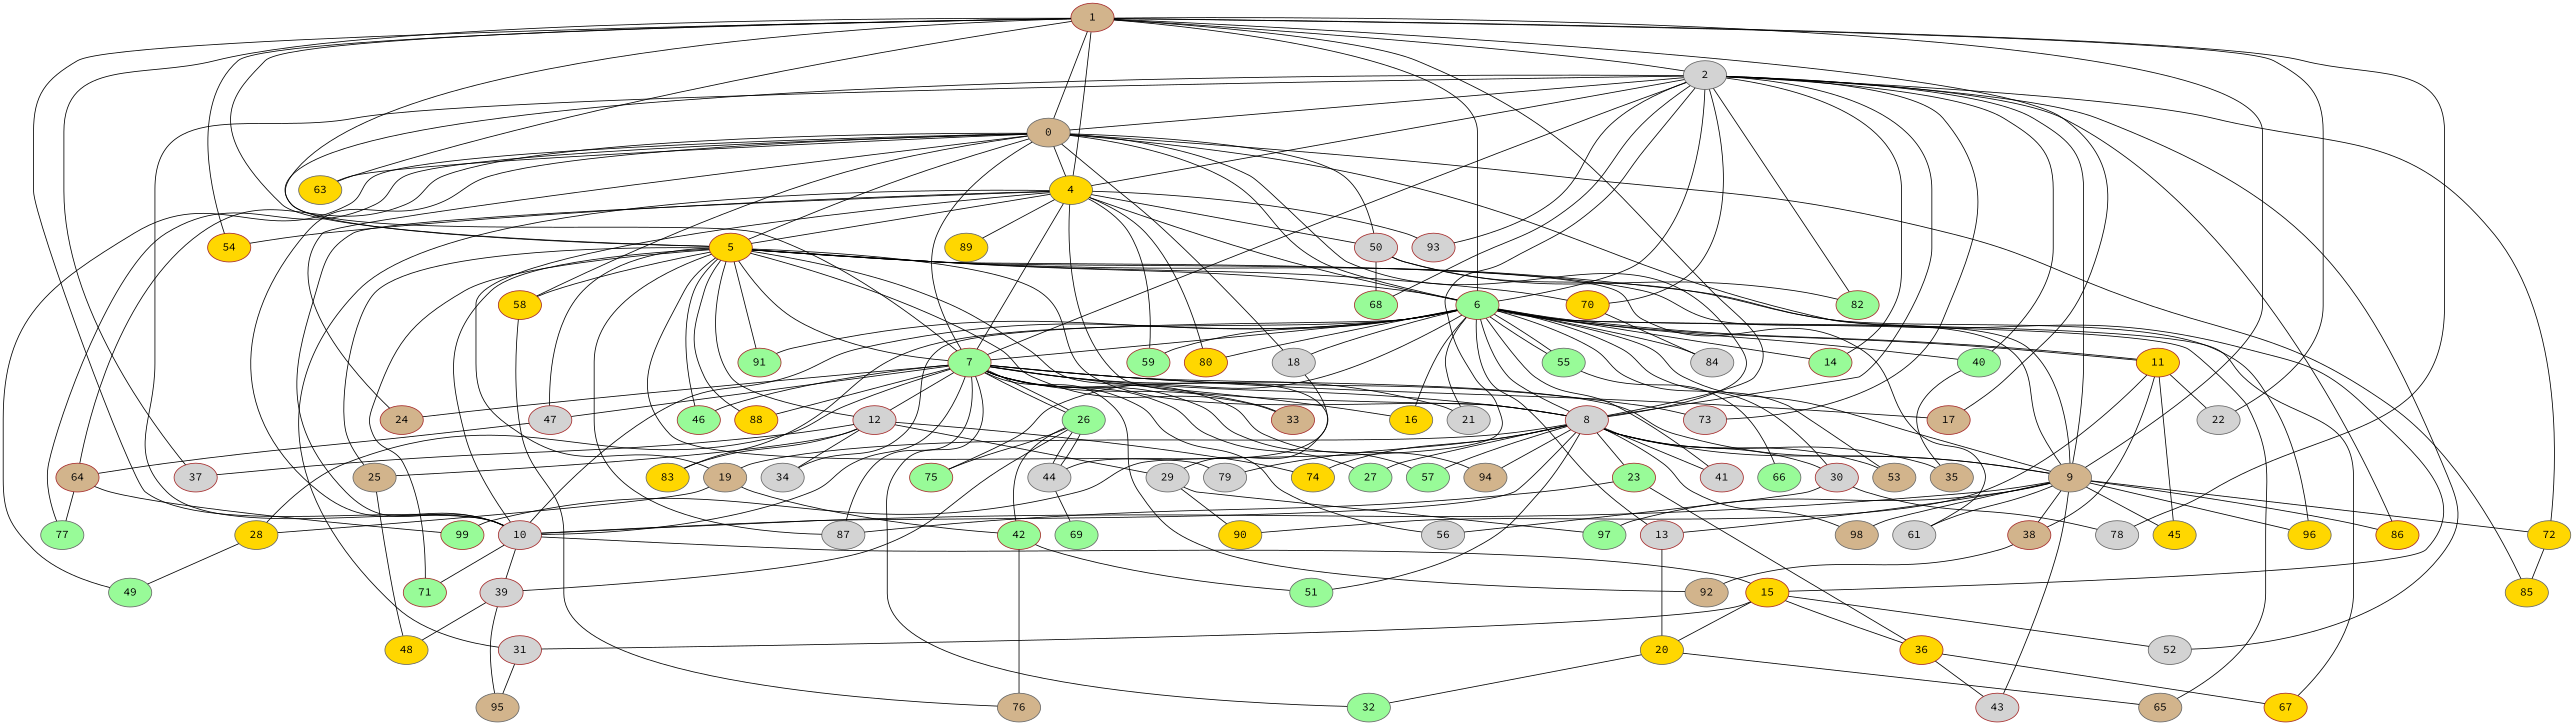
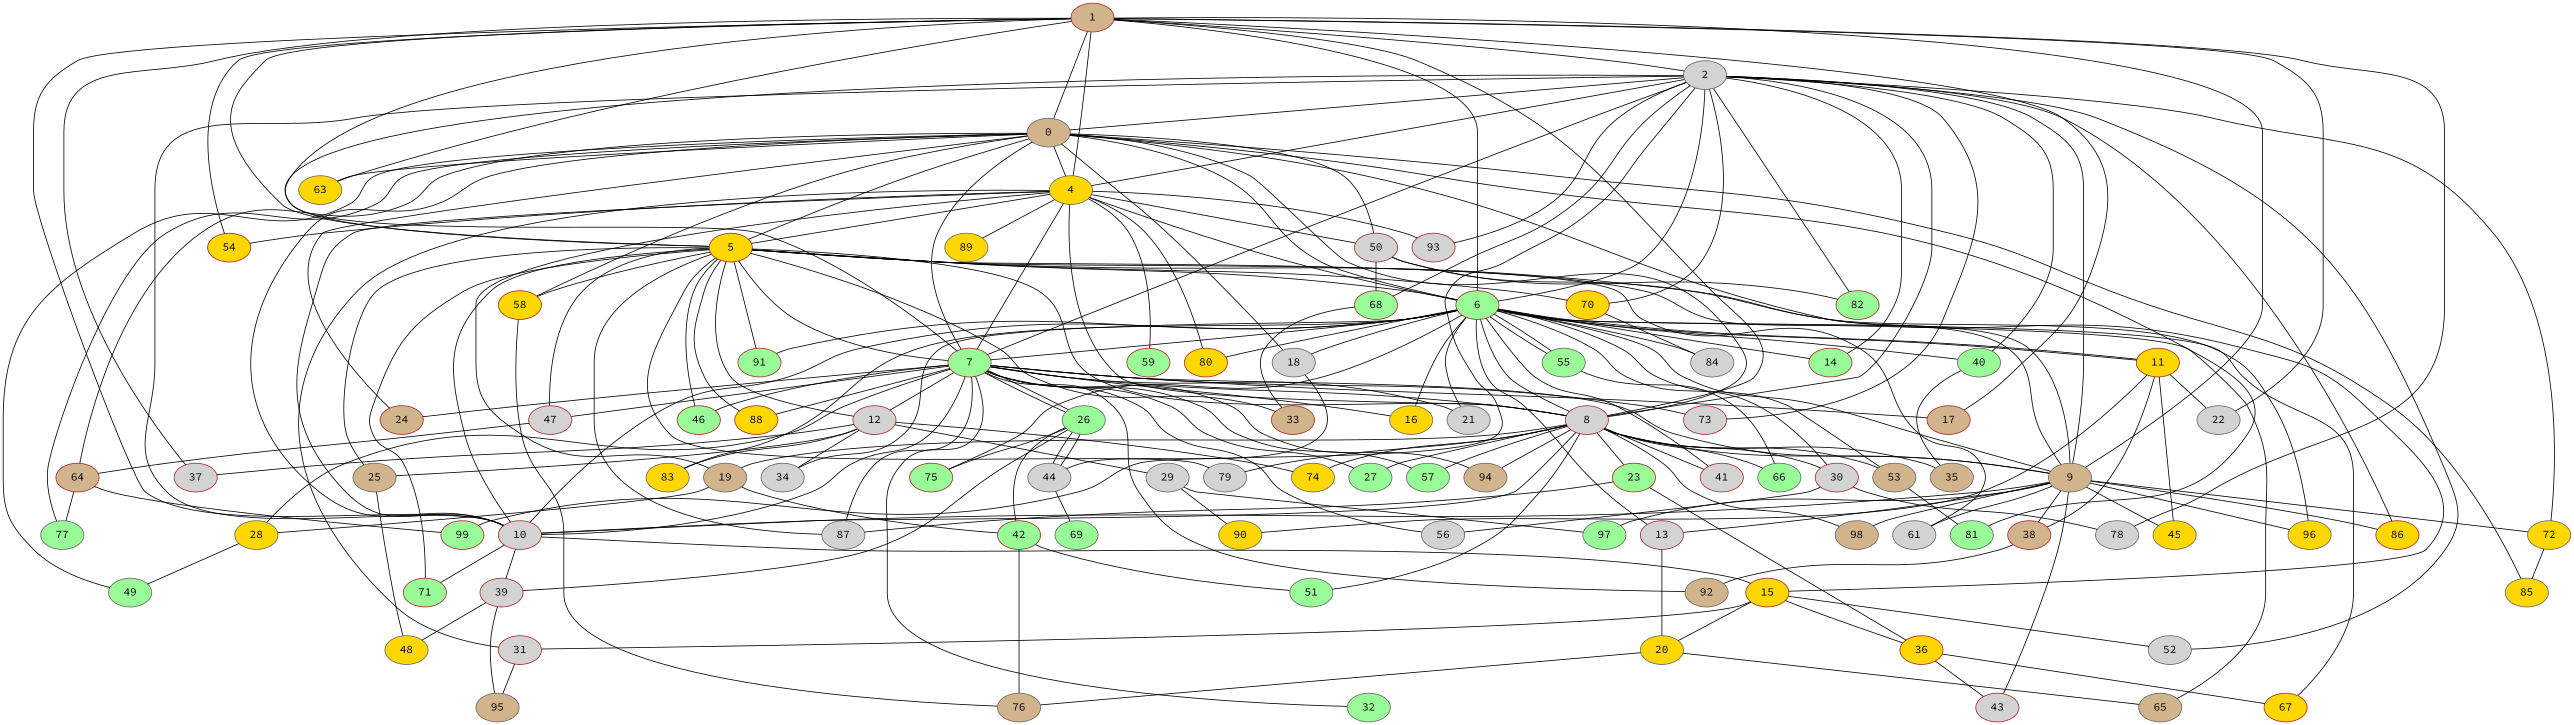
edge "6" -- "59": removed
edge "5" -- "29": removed
edge "7" -- "33": now "68" -- "33"
edge "8" -- "66": added
node "81": added
edge "20" -- "32": now "20" -- "76"
